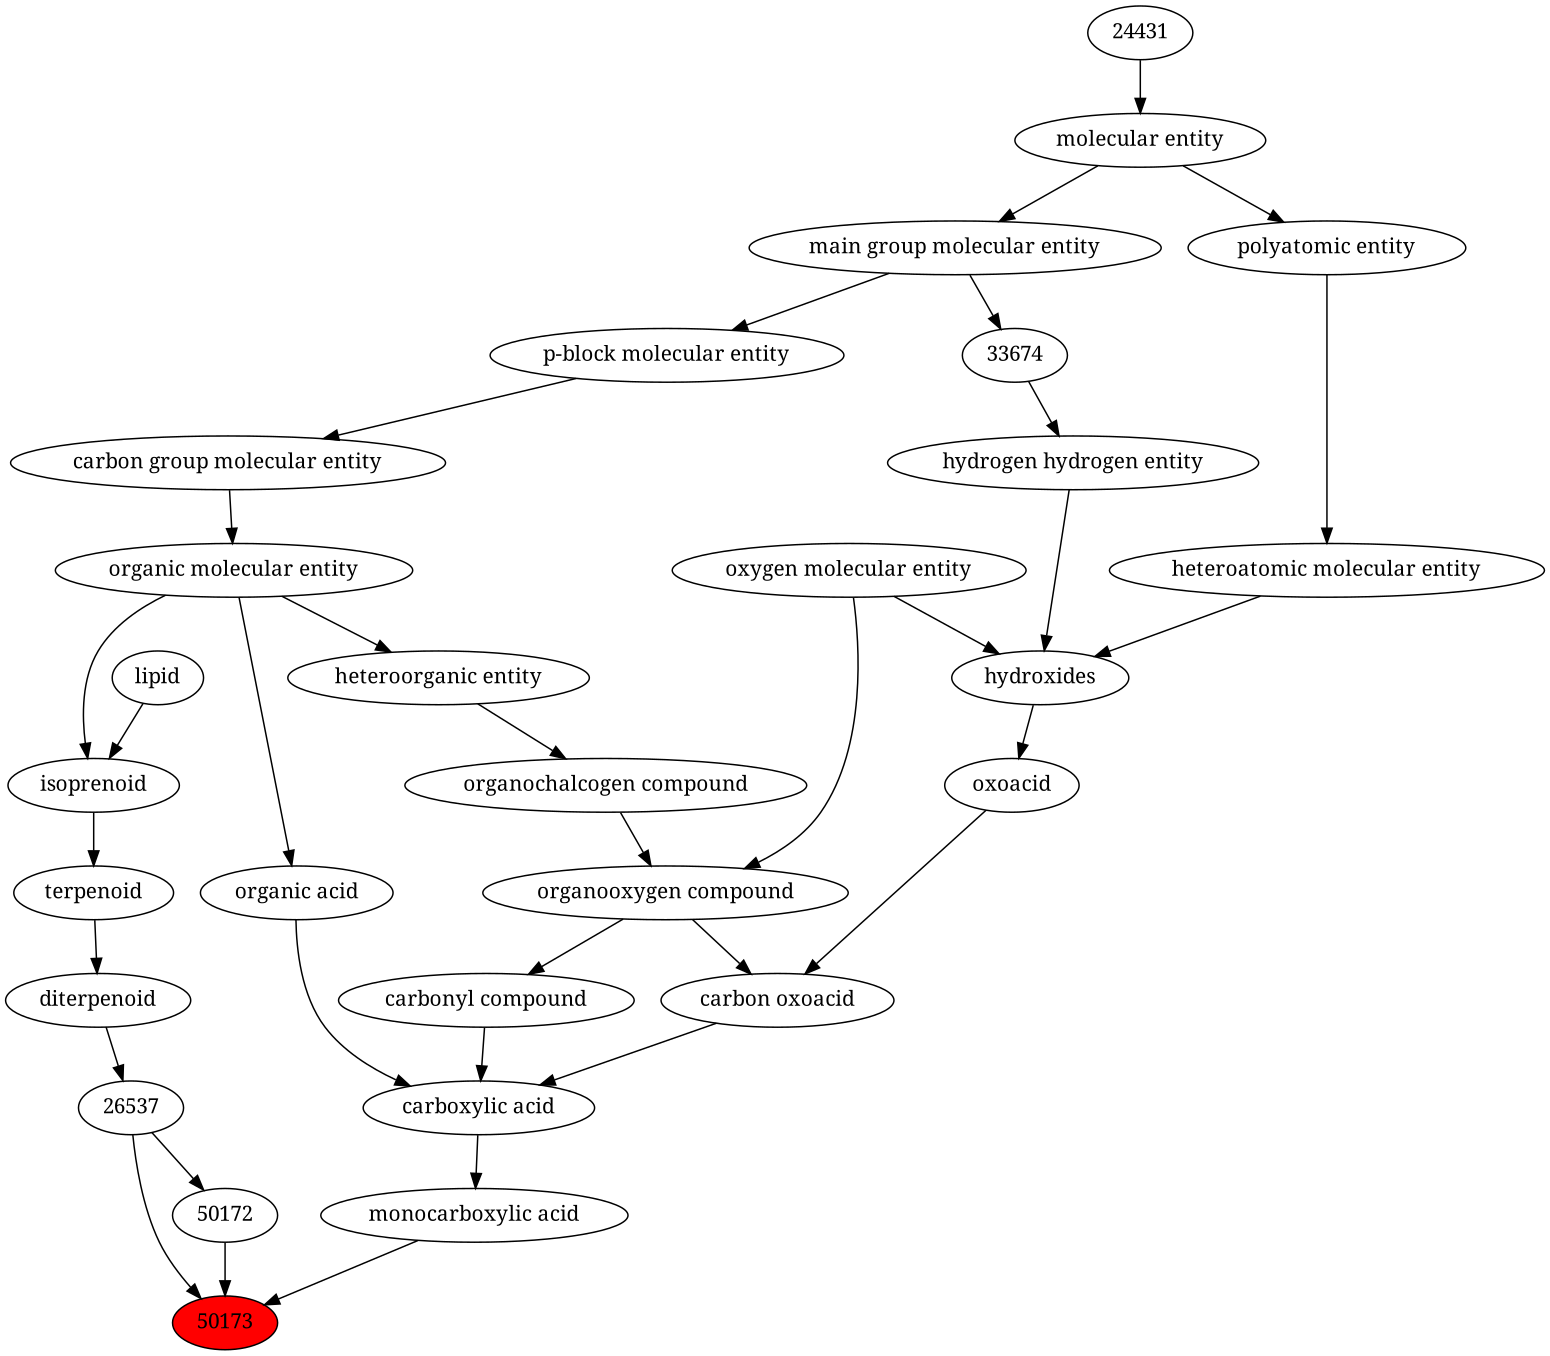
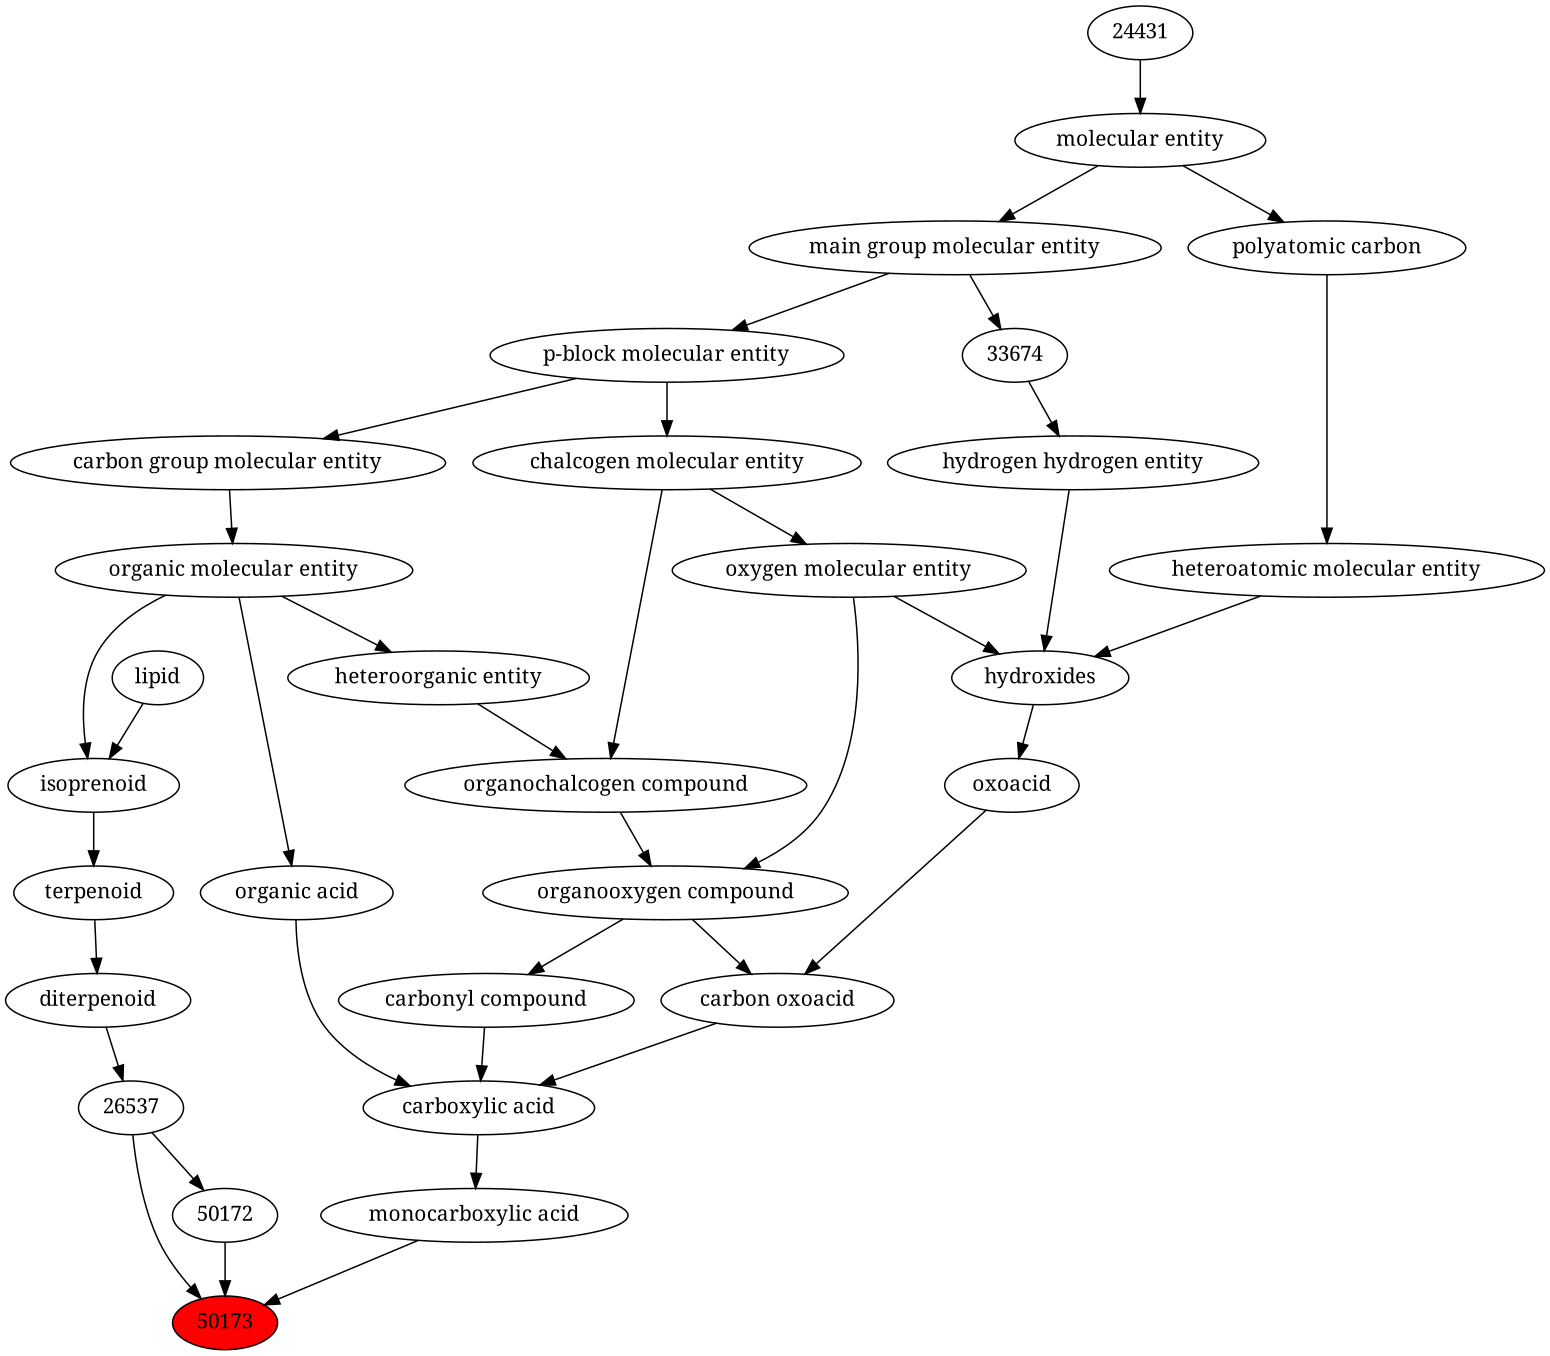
node "polyatomic entity": label "polyatomic entity" -> "polyatomic carbon"
node "chalcogen molecular entity": added
